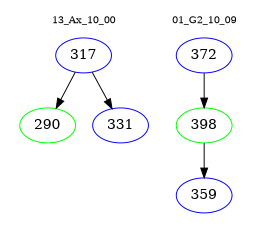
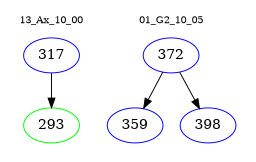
cluster "01_G2_10_09": label "01_G2_10_09" -> "01_G2_10_05"
node "290": label "290" -> "293"
node "331": removed
node "398": color green -> blue
edge "398" -> "359": now "372" -> "359"
